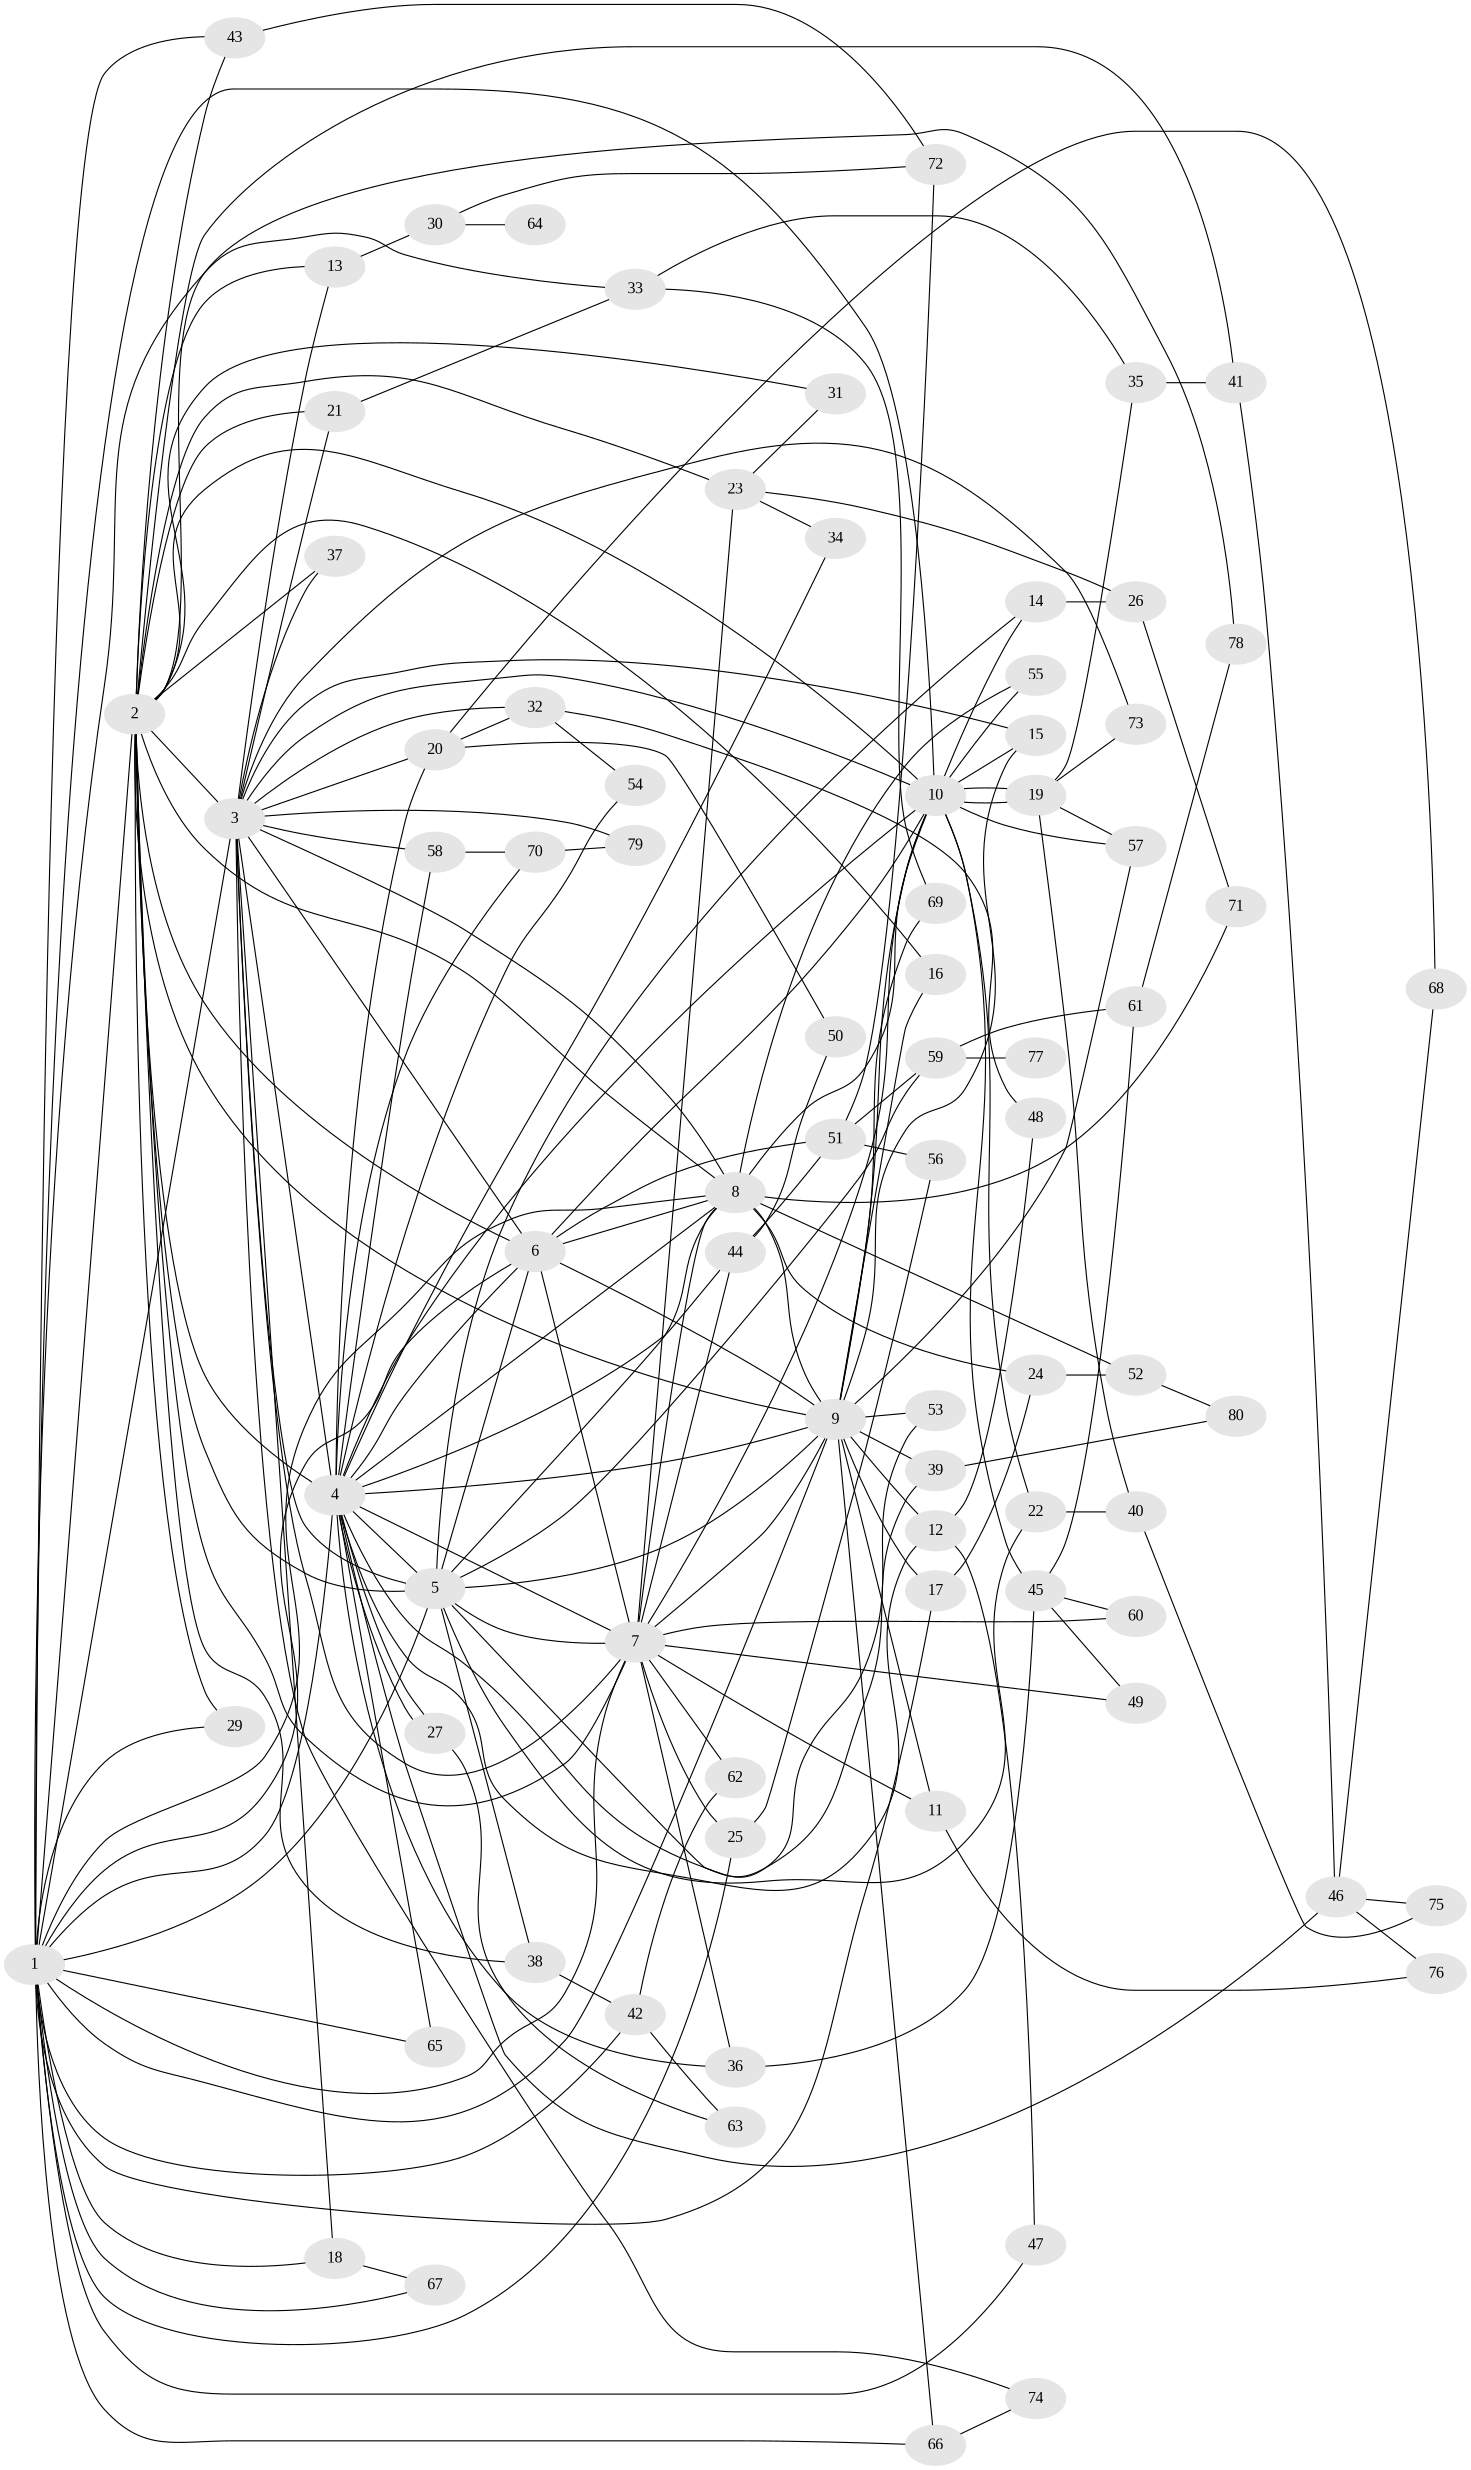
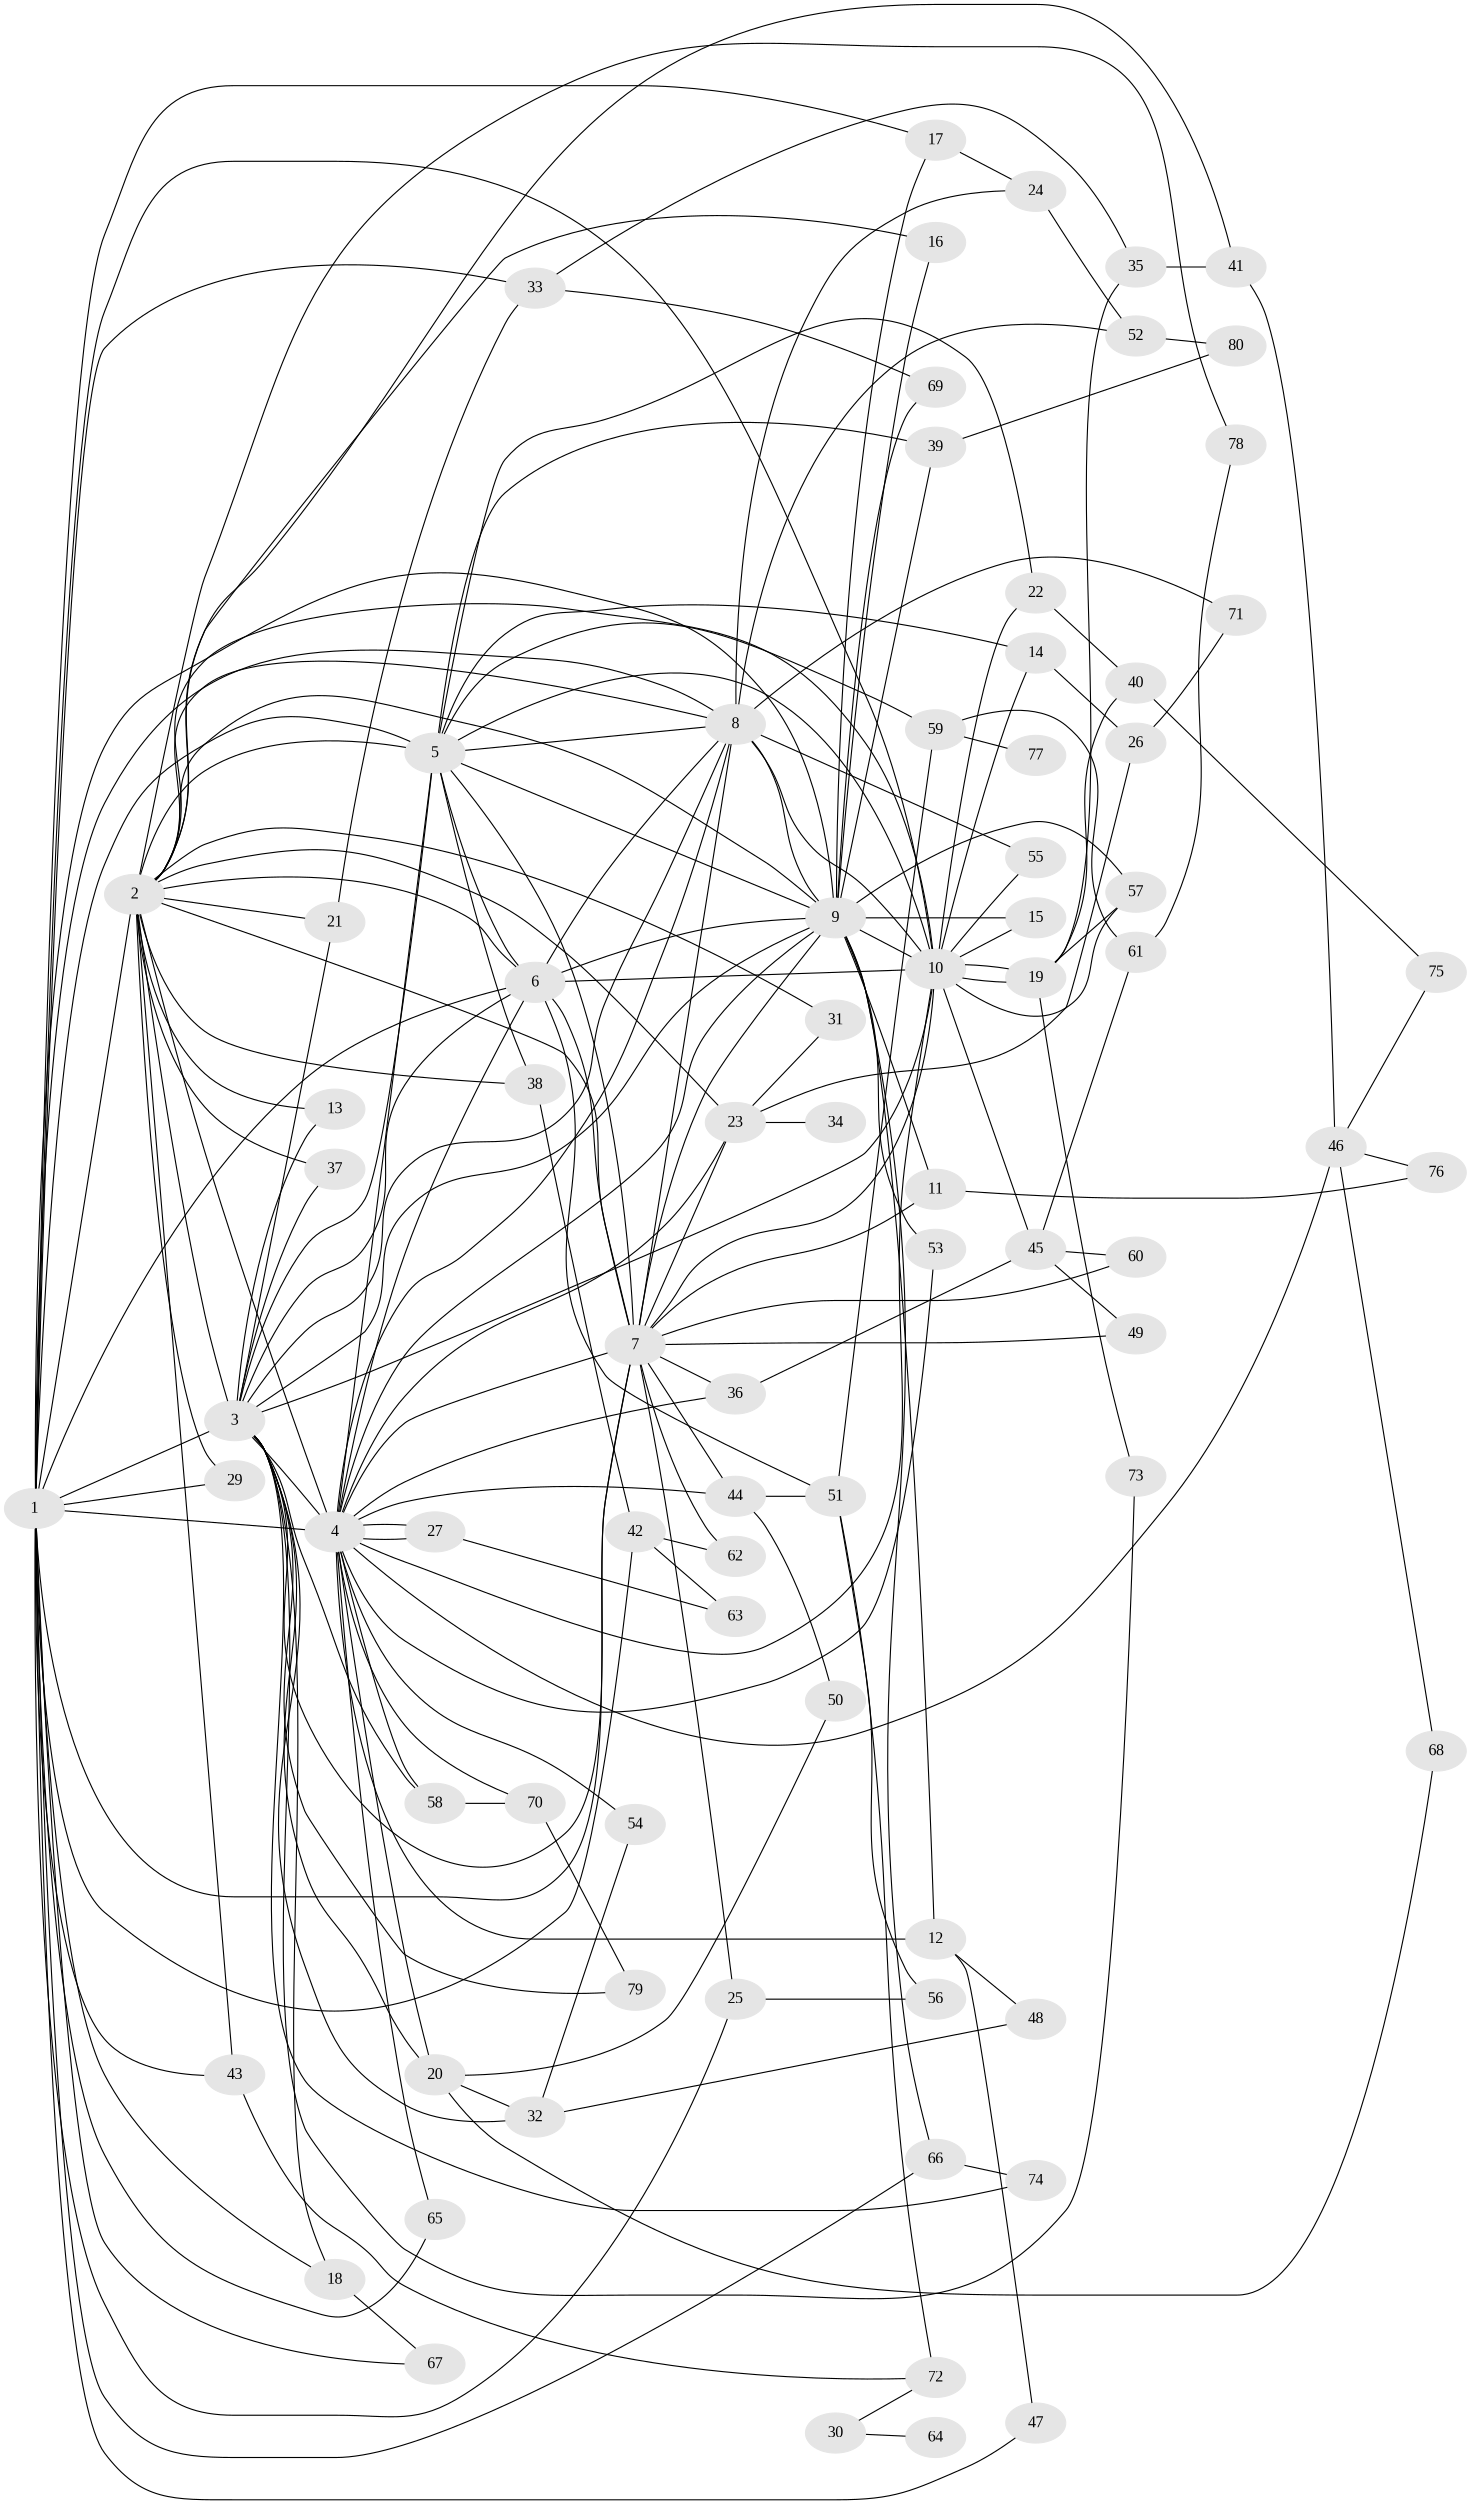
edge "30" -- "13": removed
edge "15" -- "3": now "9" -- "3"
edge "5" -- "10": added
edge "34" -- "4": now "23" -- "4"
